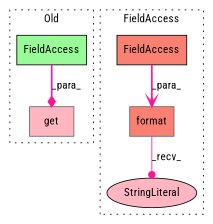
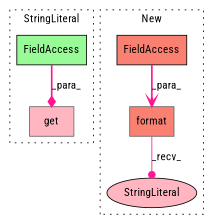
cluster "Old": label "Old" -> "StringLiteral"
cluster "FieldAccess": label "FieldAccess" -> "New"
